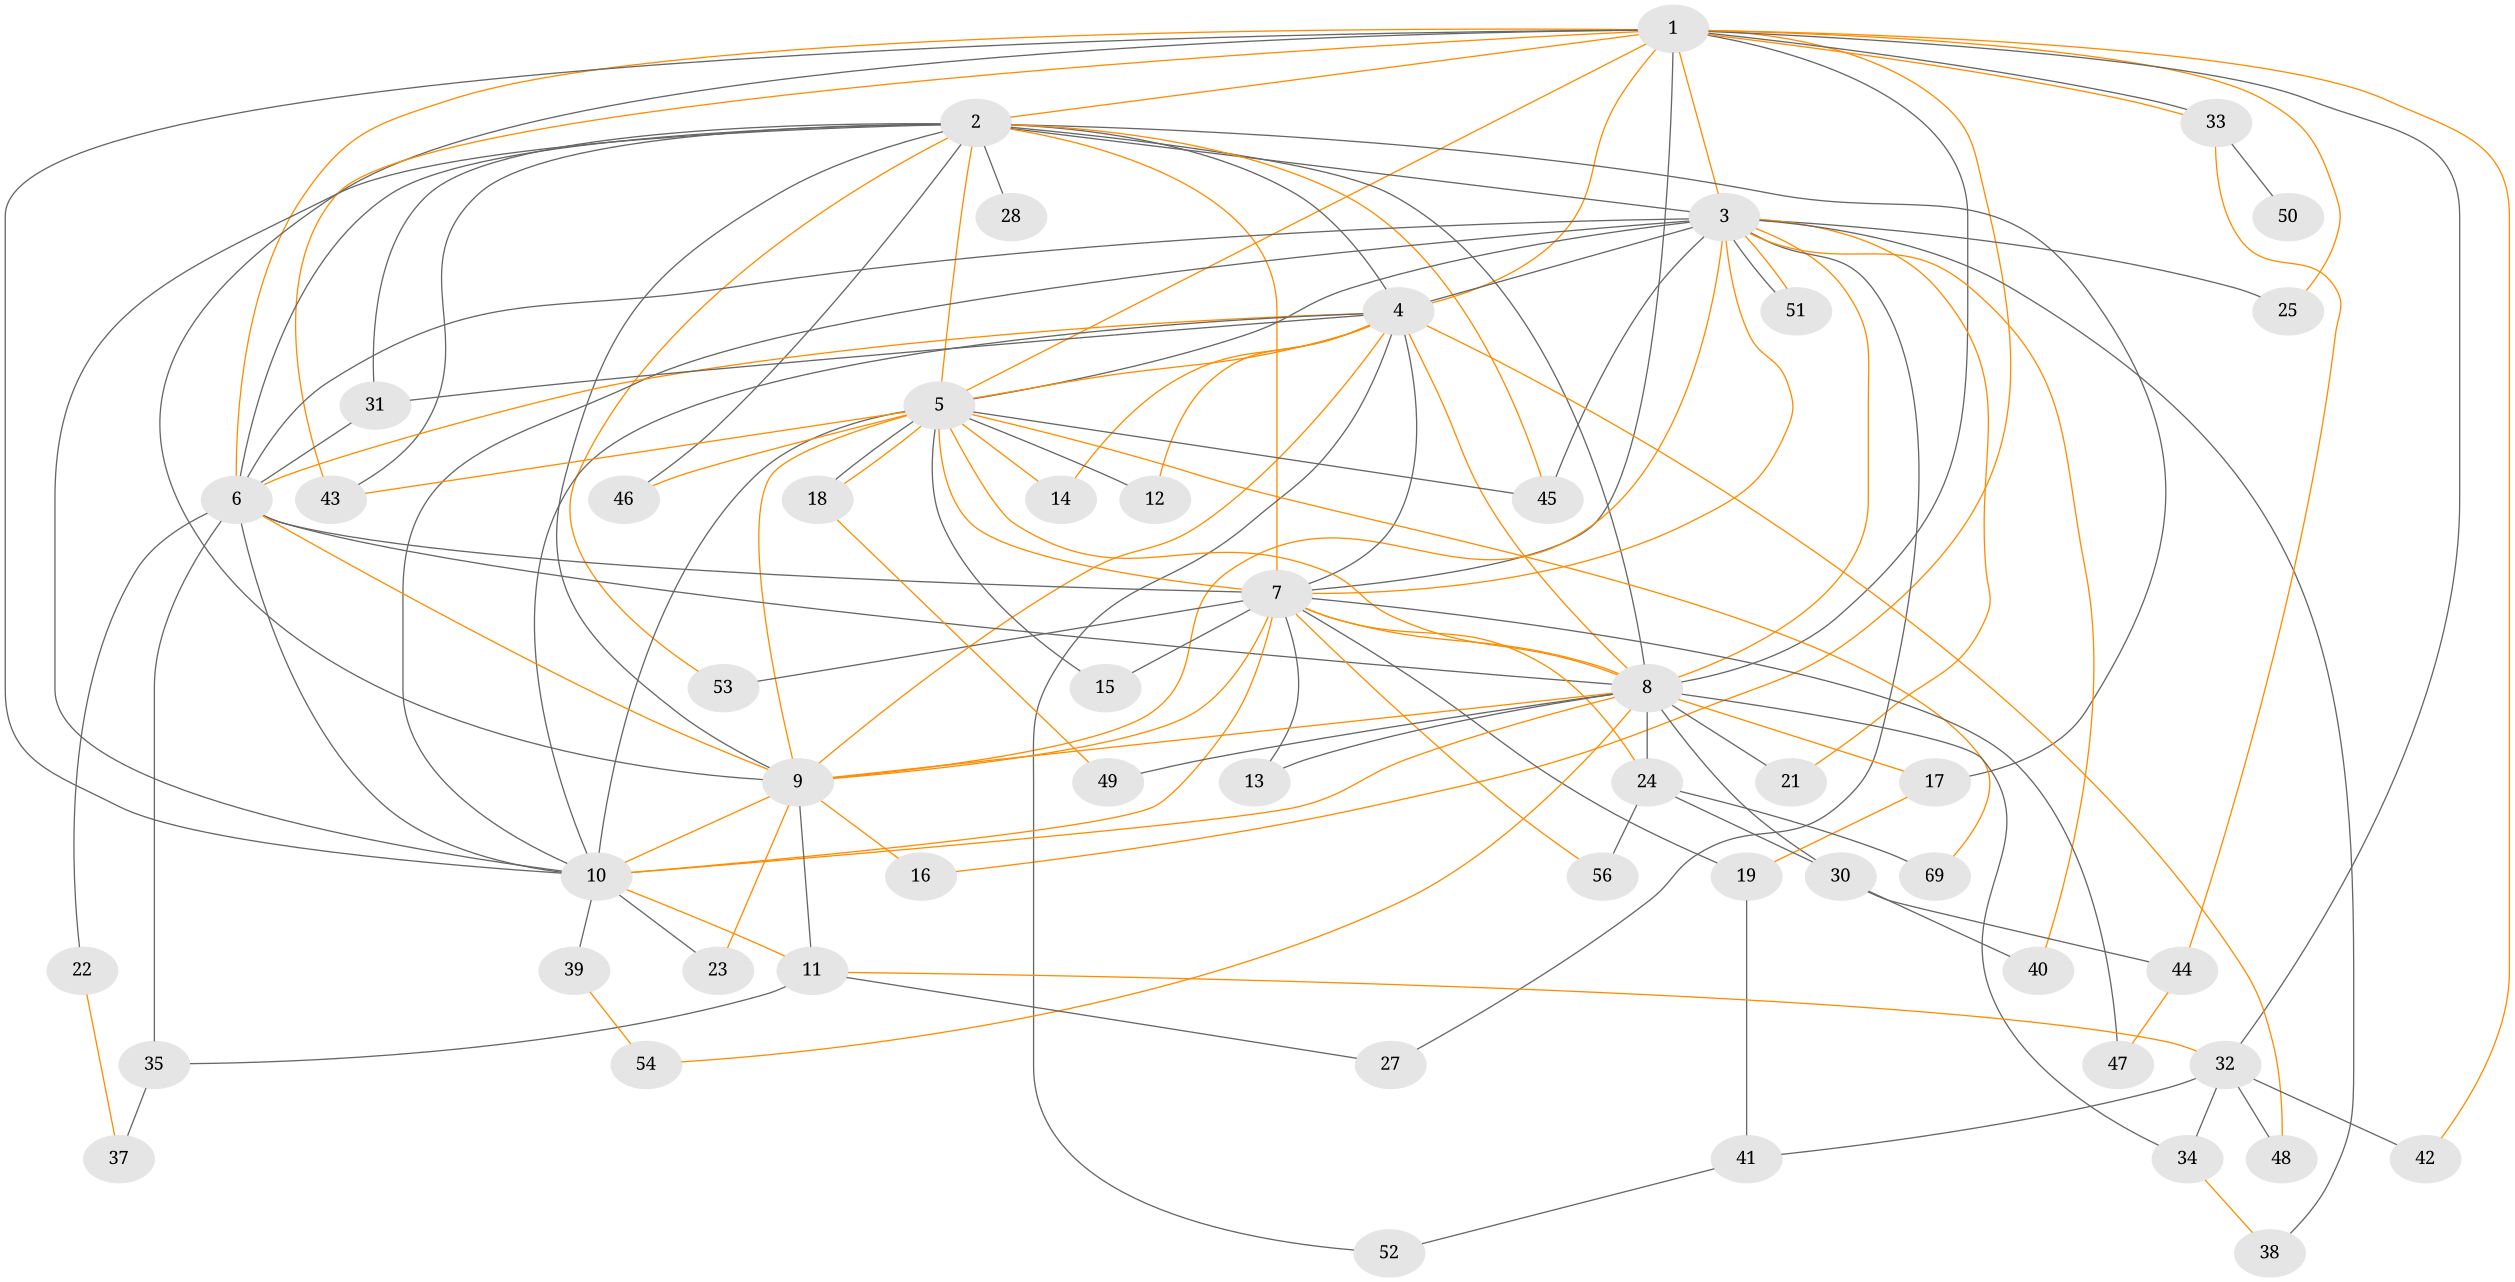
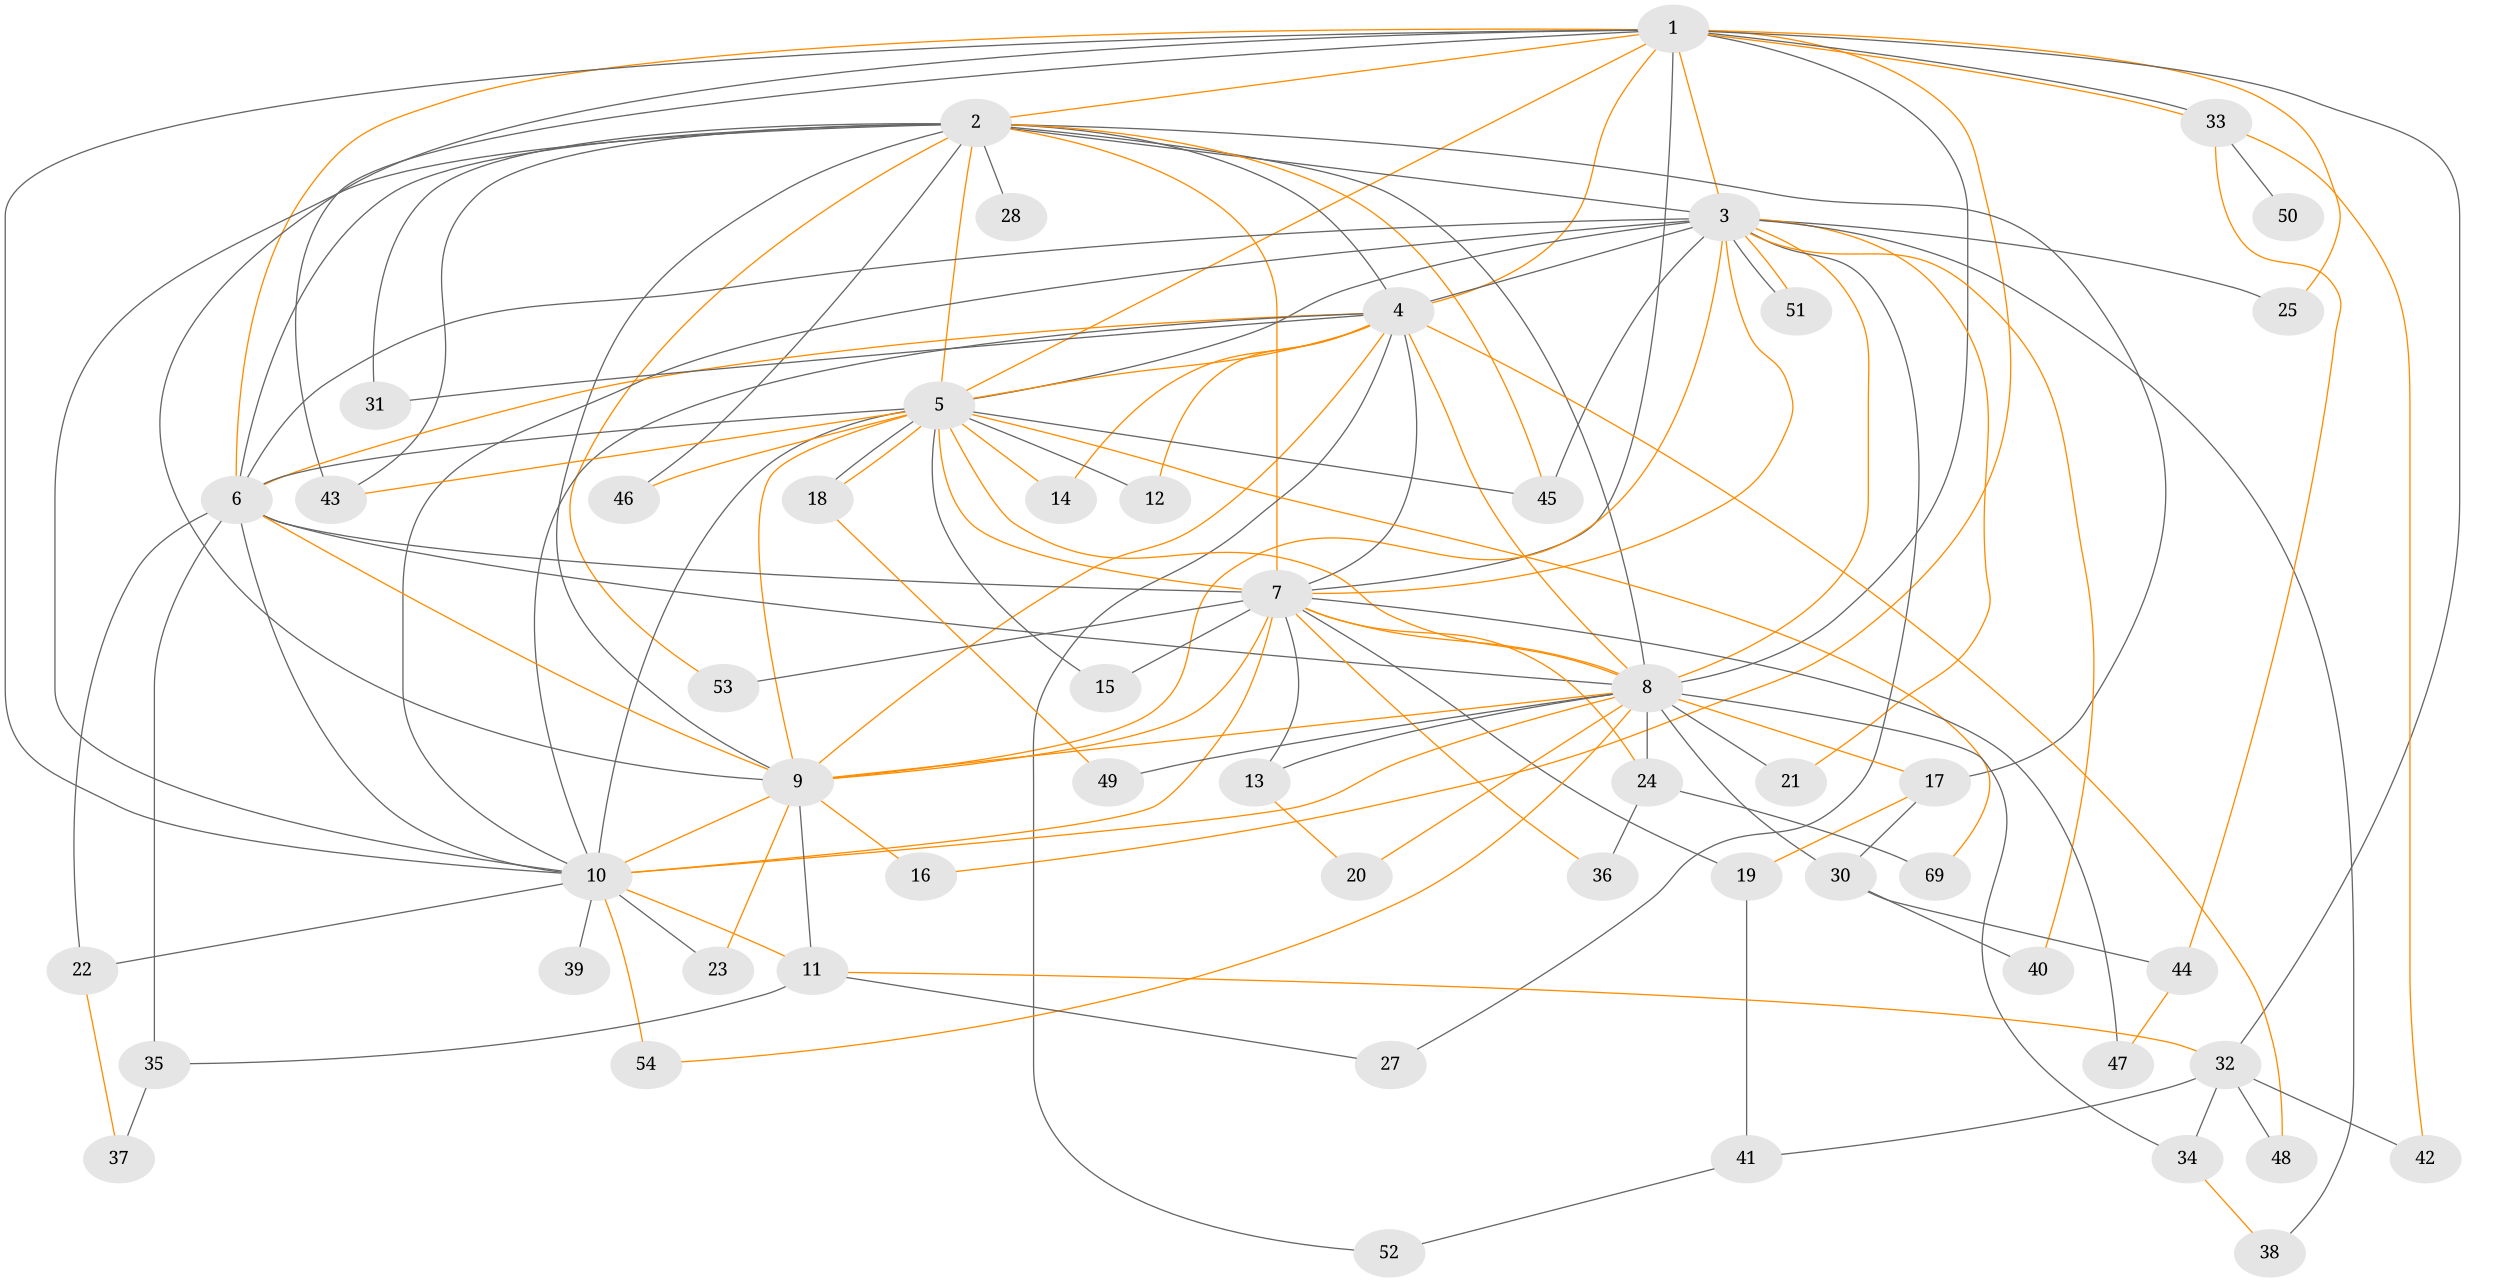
edge "1" -- "43": color darkorange -> gray40
edge "1" -- "42": now "33" -- "42"
edge "31" -- "6": now "5" -- "6"
edge "24" -- "30": now "17" -- "30"
node "20": added
node "56": label "56" -> "36"
edge "10" -- "22": added
edge "39" -- "54": now "10" -- "54"
